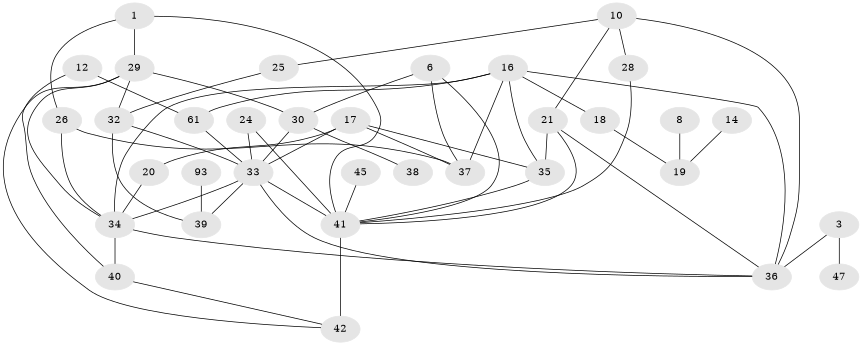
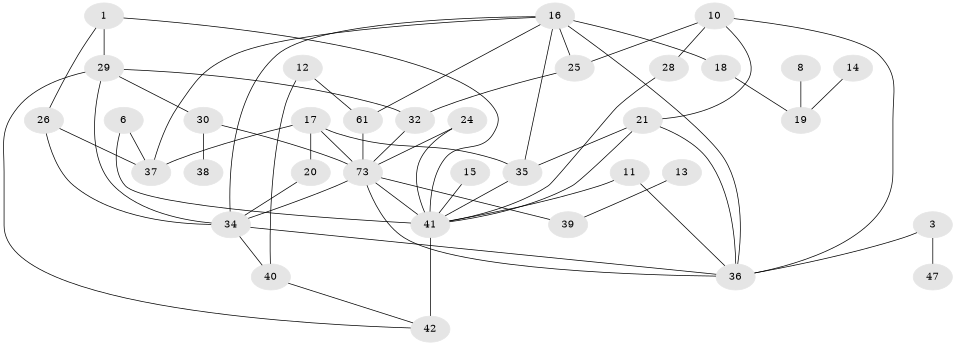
edge "16" -- "25": added
edge "6" -- "30": removed
node "93": label "93" -> "13"
node "33": label "33" -> "73"
node "45": label "45" -> "15"
node "11": added
edge "32" -- "39": removed
